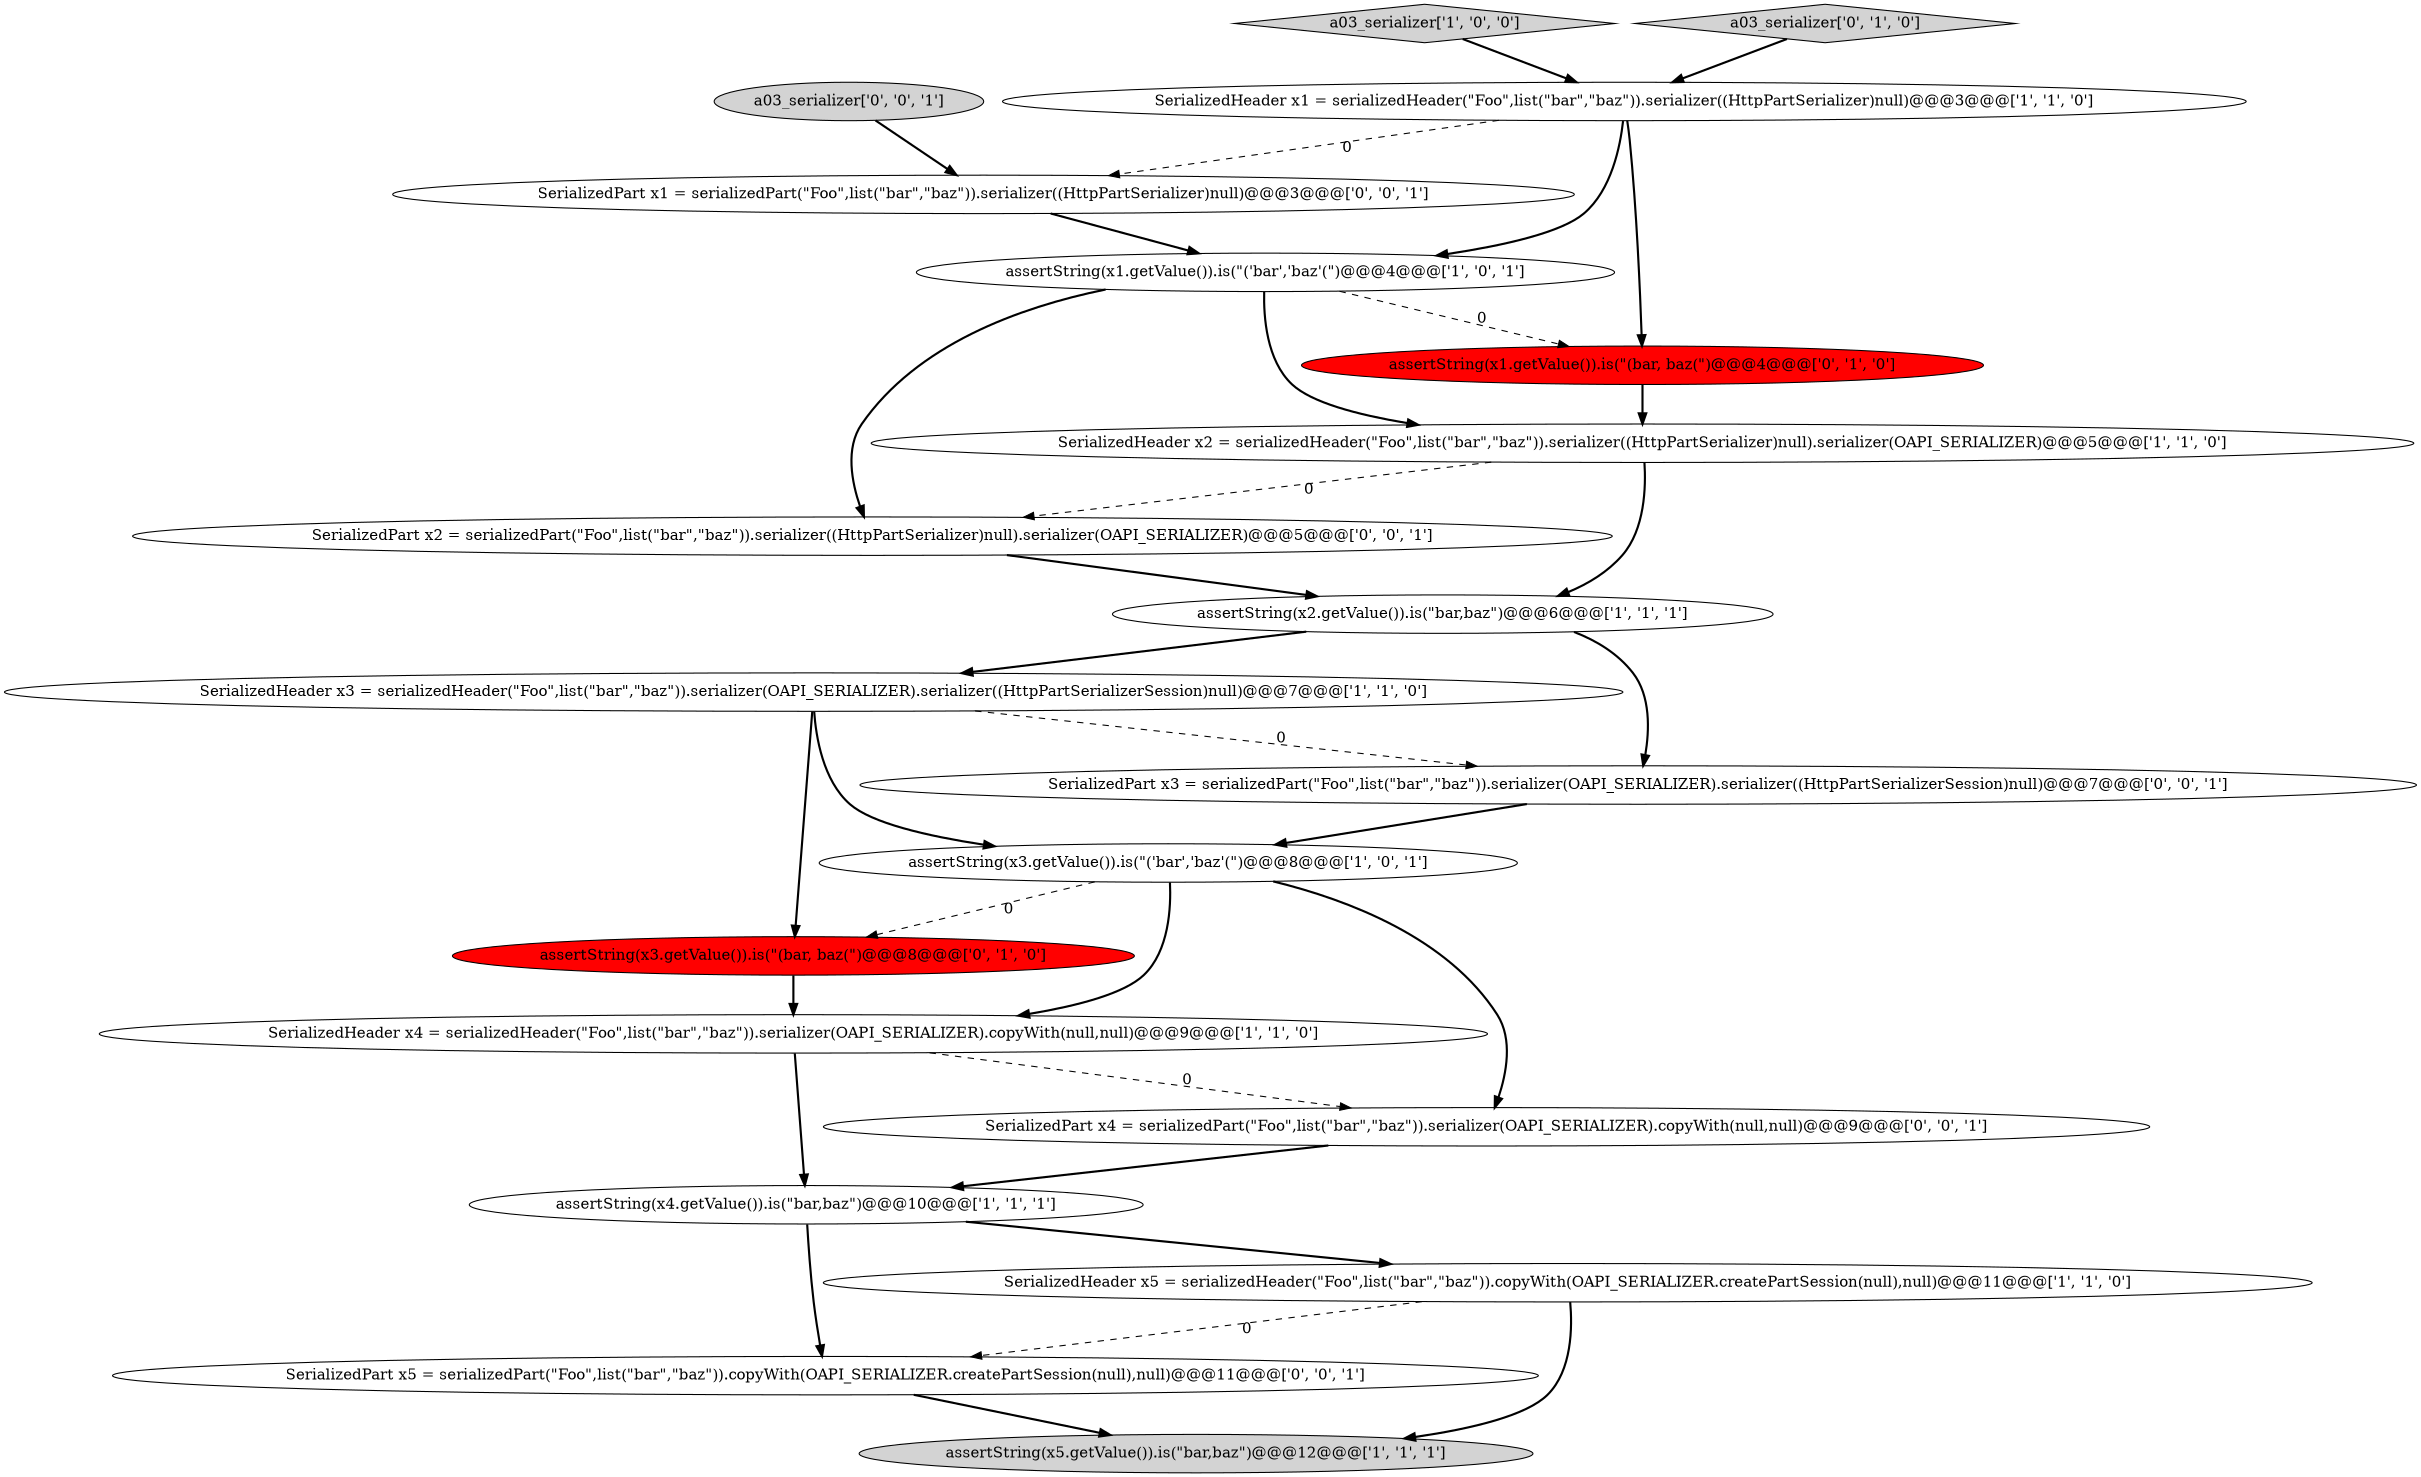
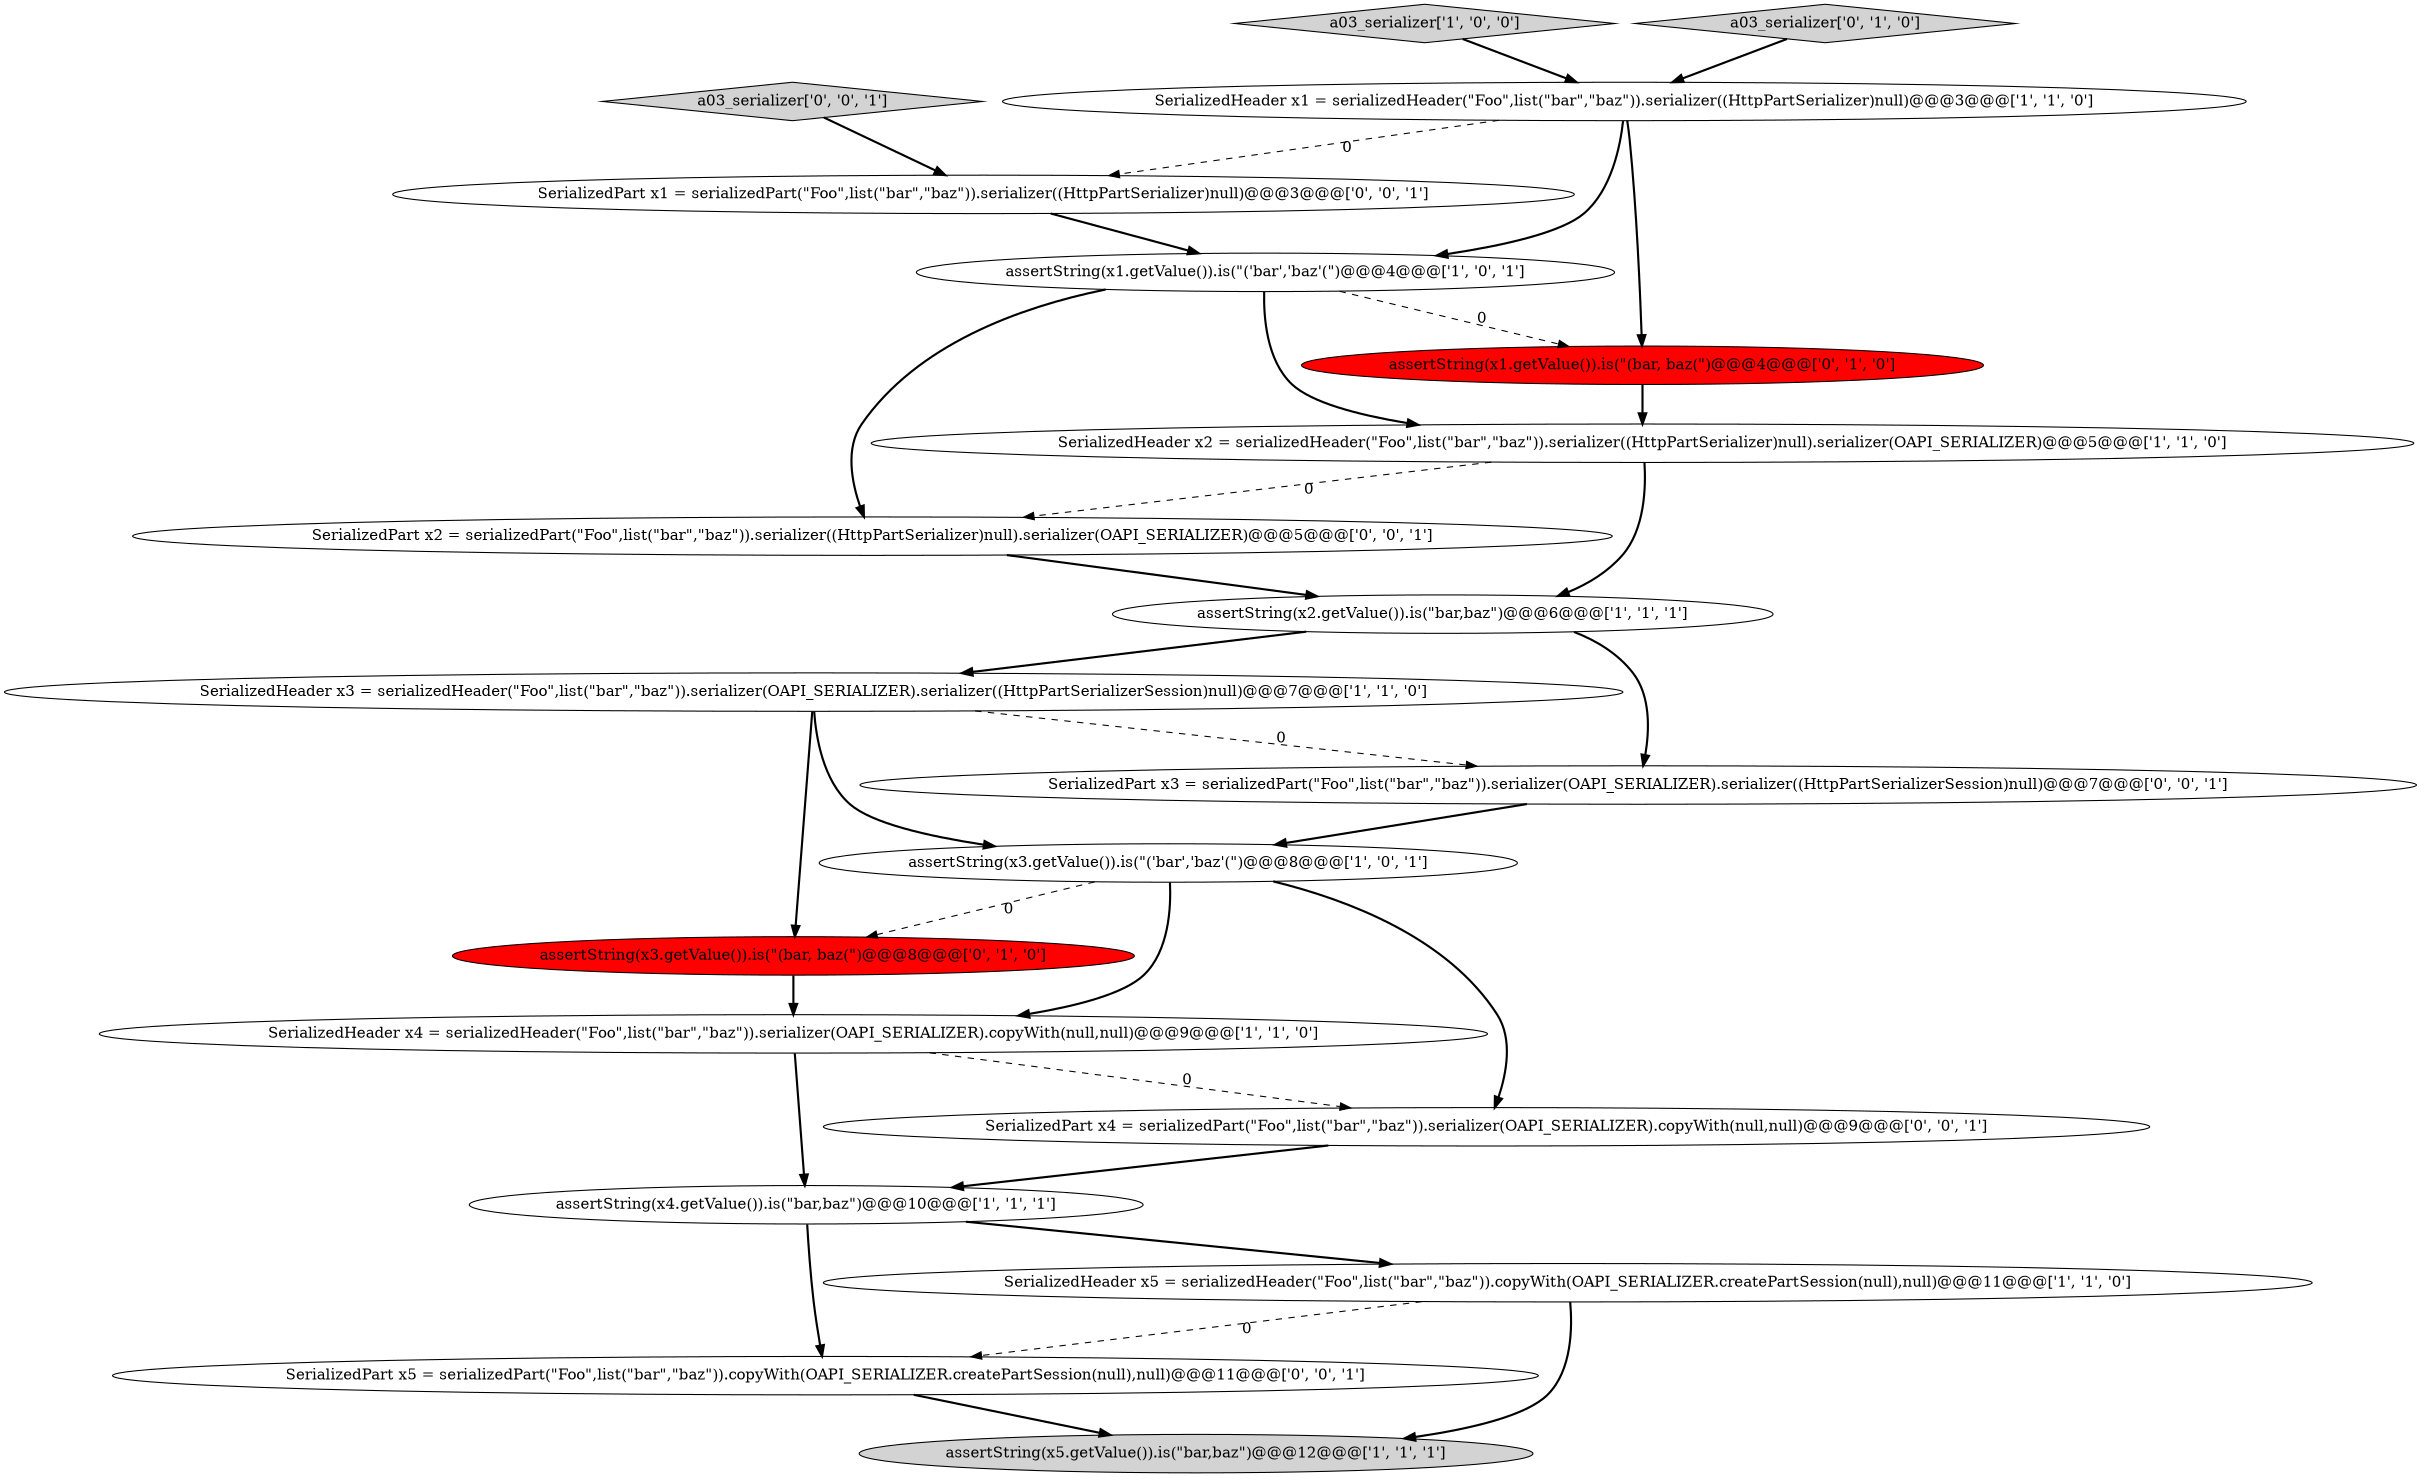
node "a03_serializer['0', '0', '1']": shape ellipse -> diamond
